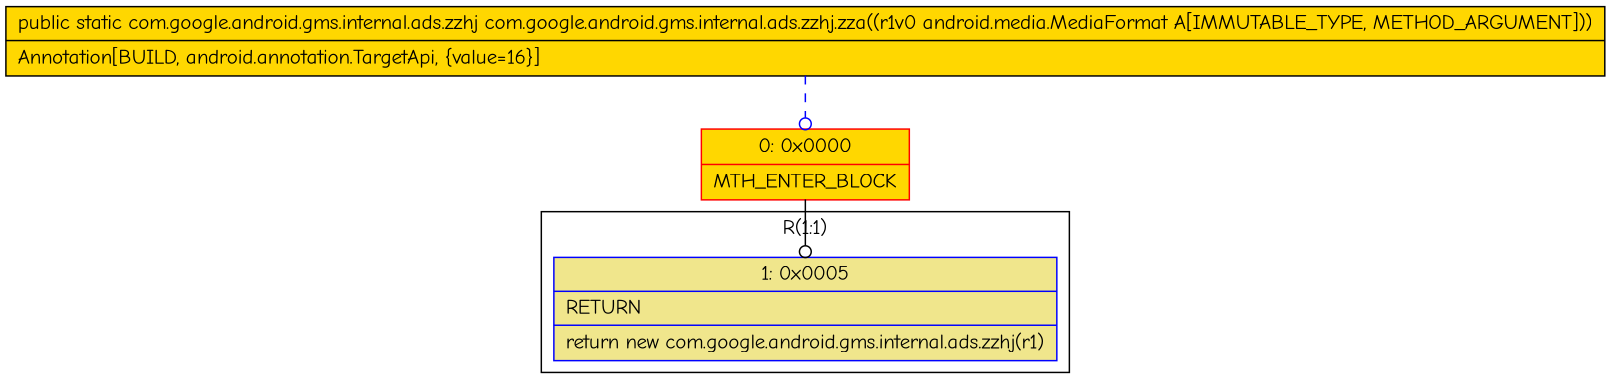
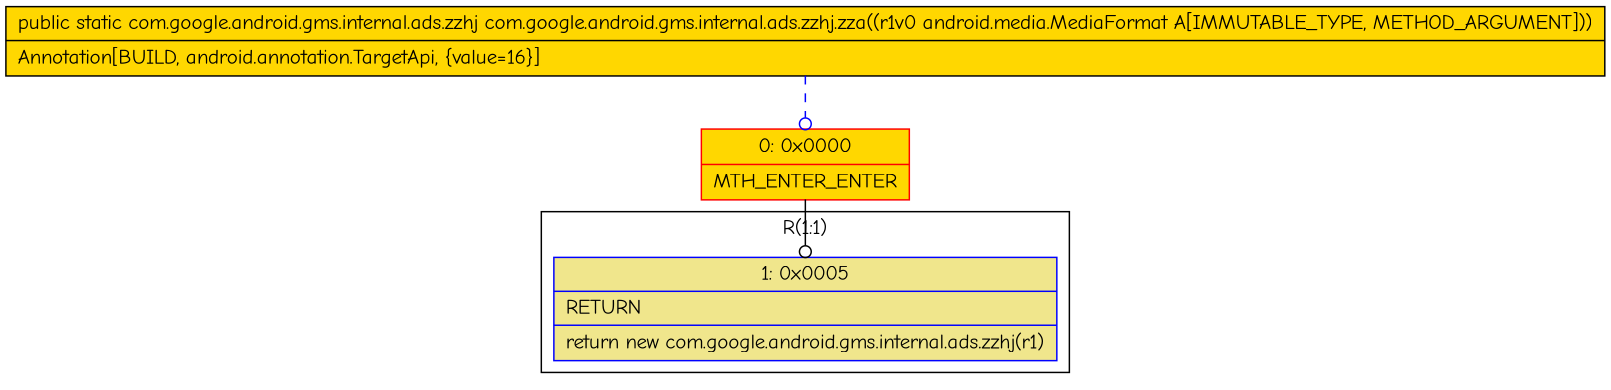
node "0: 0x0000": text "MTH_ENTER_BLOCK" -> "MTH_ENTER_ENTER"
